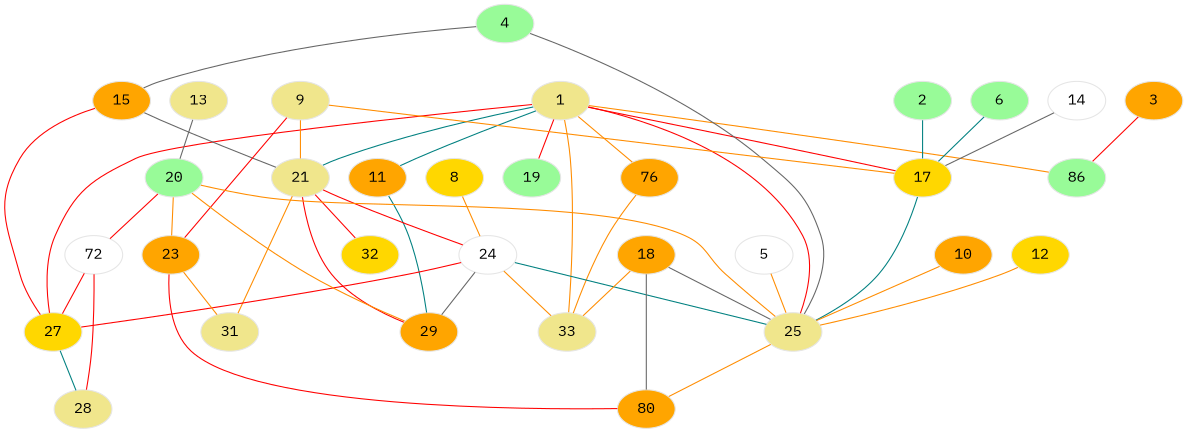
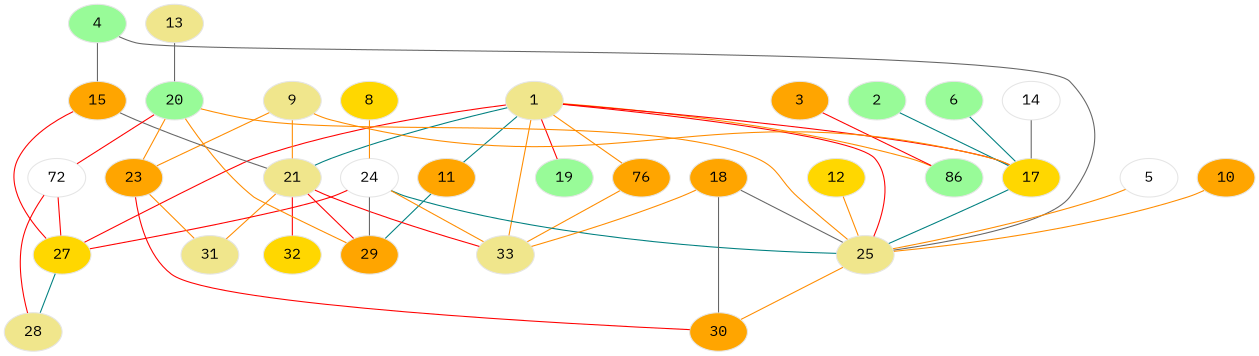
edge "9" -- "23": color red -> darkorange
edge "21" -- "24": now "21" -- "33"
node "80": label "80" -> "30"
